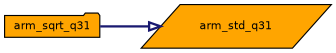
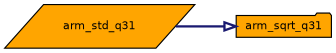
edge "arm_sqrt_q31" -> "arm_std_q31": reversed
